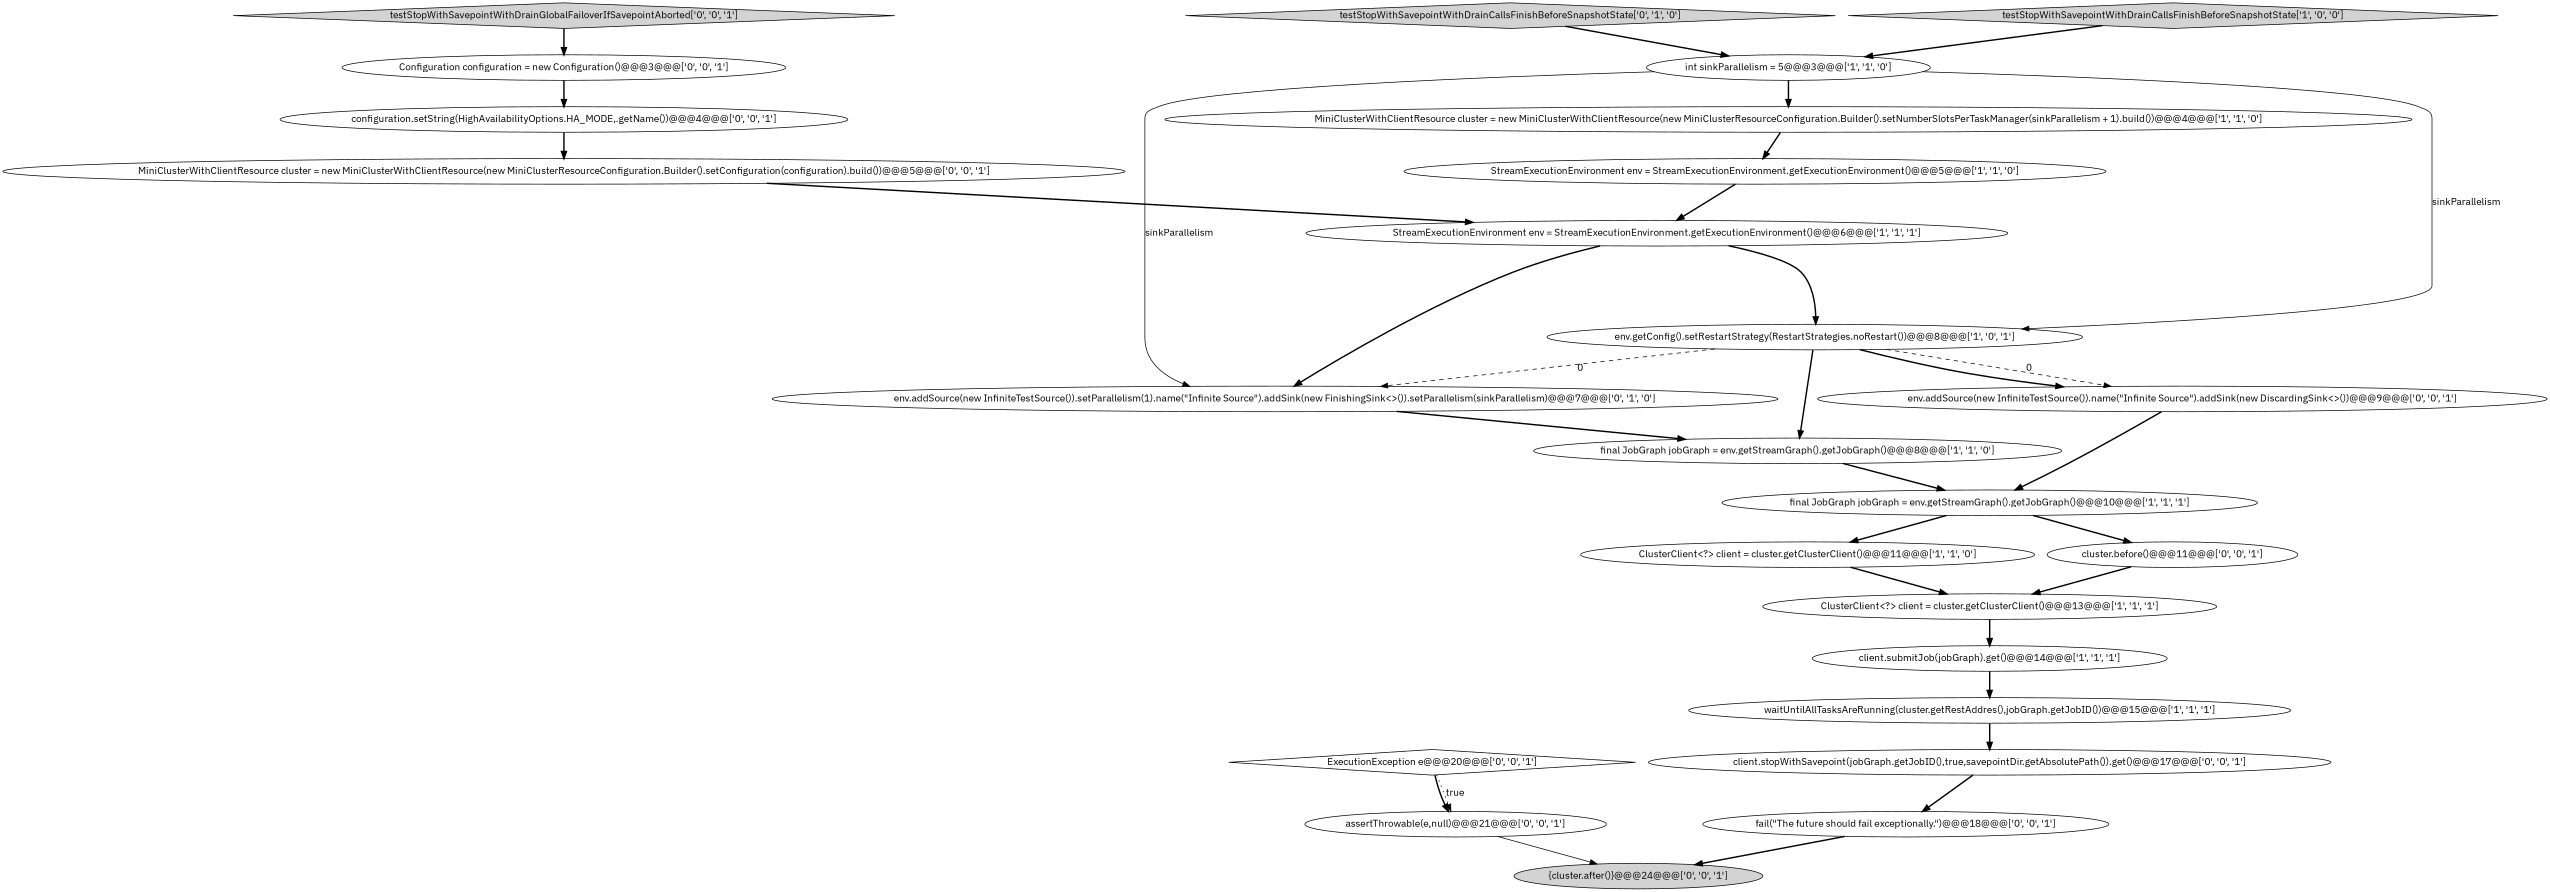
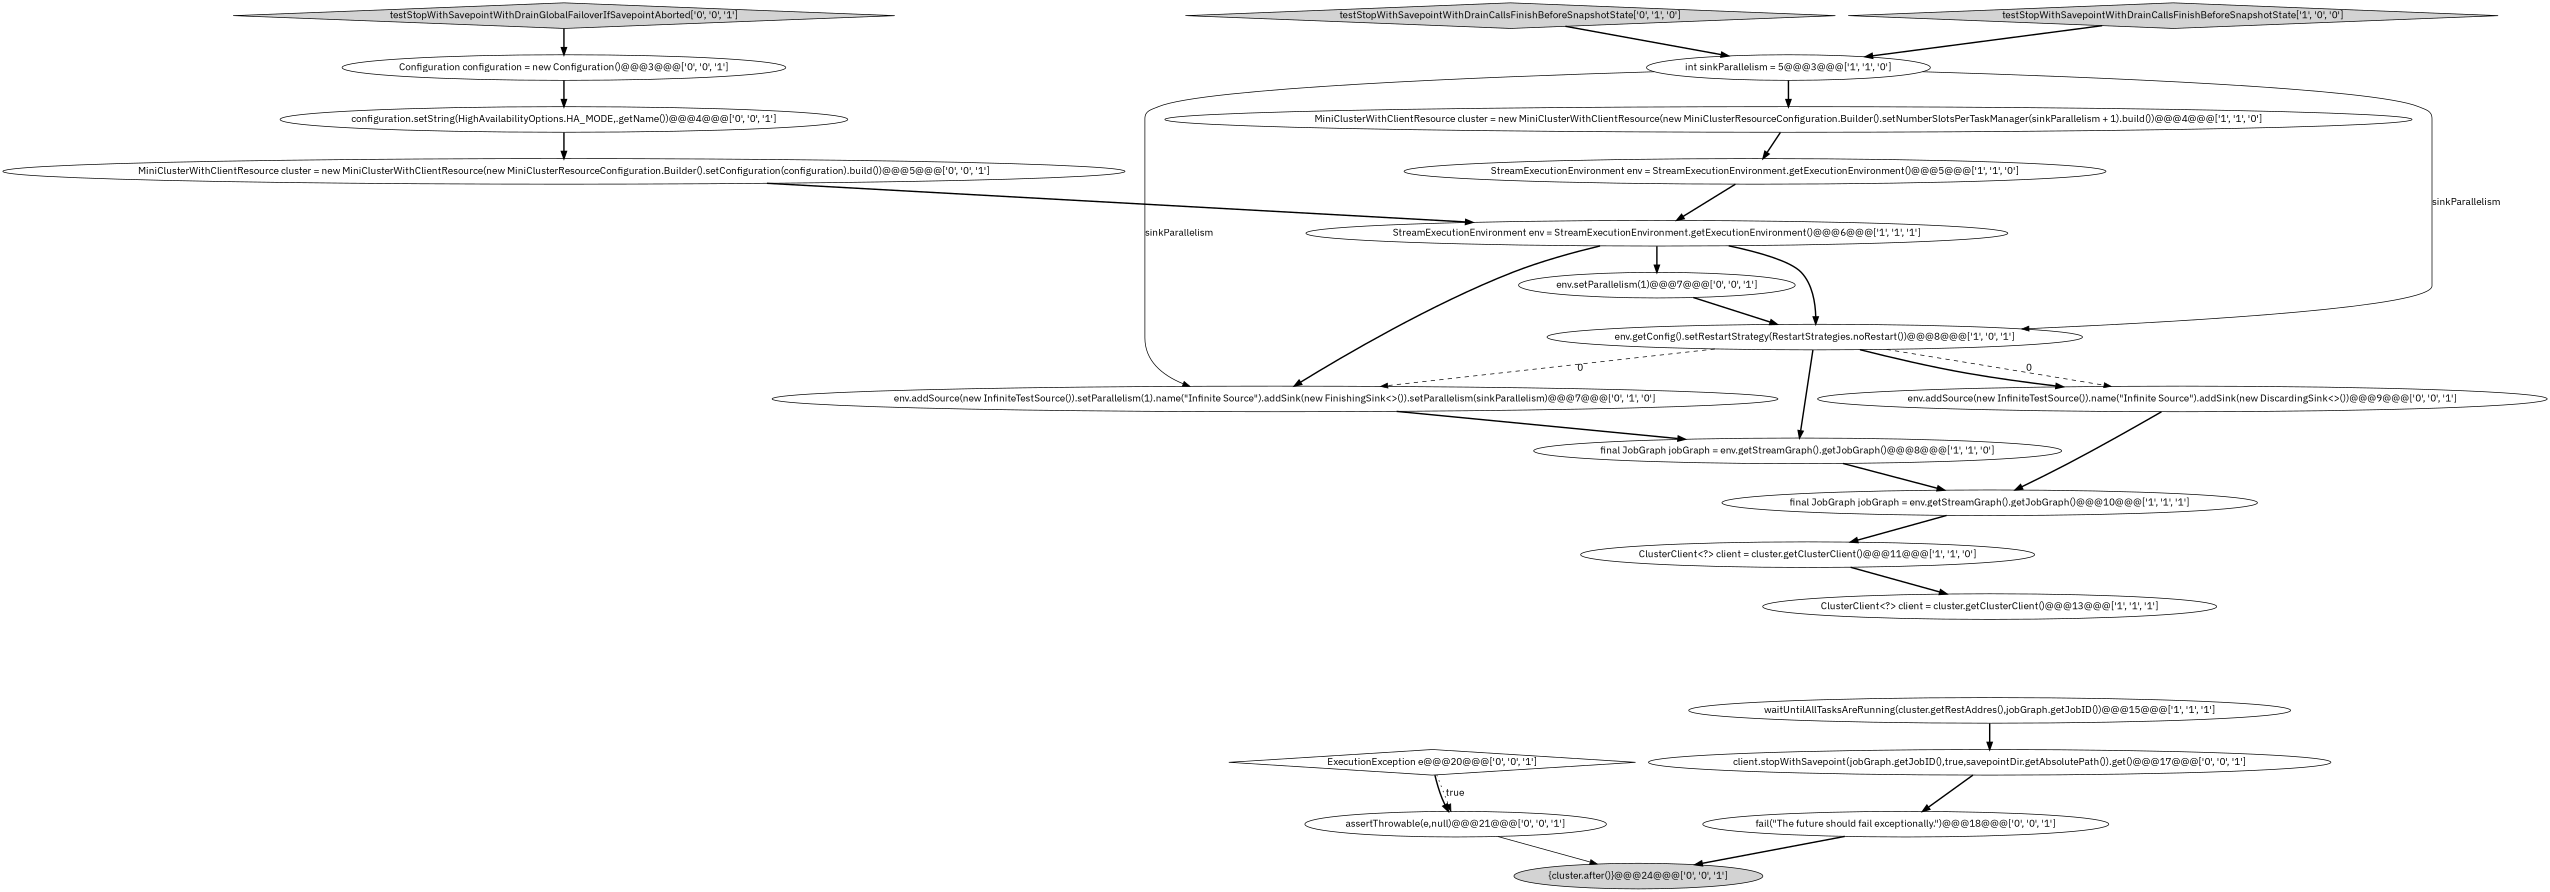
node "env.setParallelism(1)@@@7@@@['0', '0', '1']": added
node "cluster.before()@@@11@@@['0', '0', '1']": removed
node "client.submitJob(jobGraph).get()@@@14@@@['1', '1', '1']": removed
